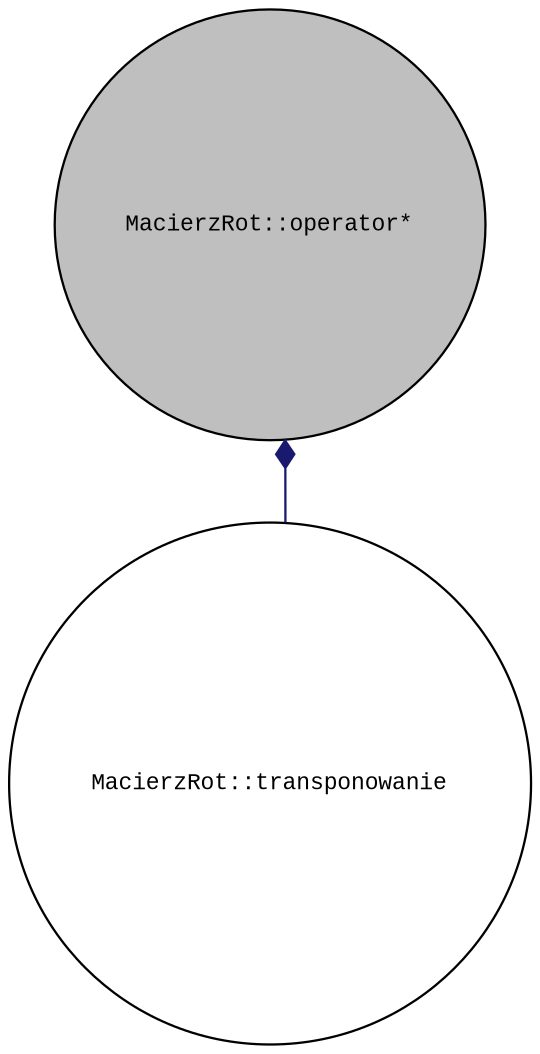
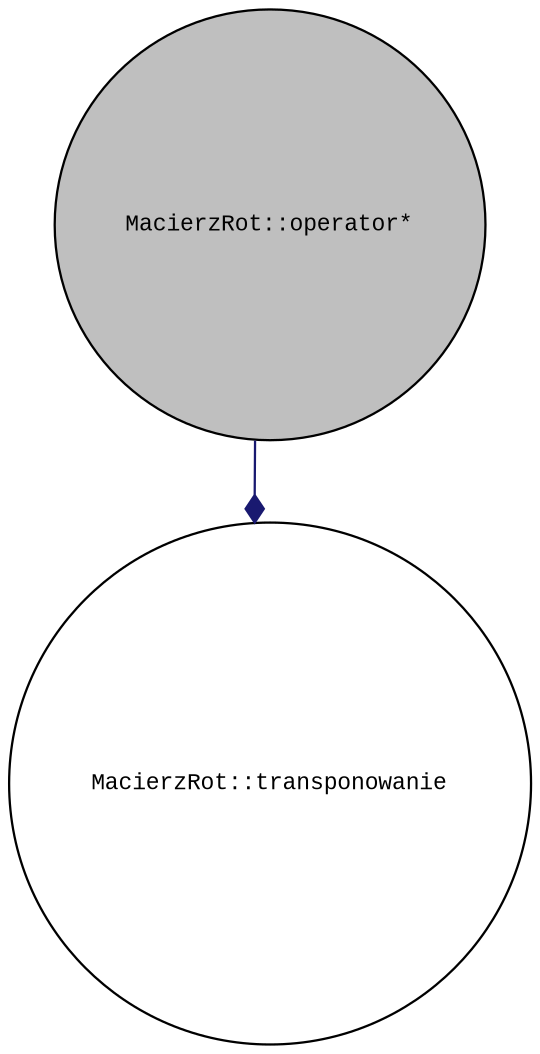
edge "MacierzRot::transponowanie" -> "MacierzRot::operator*": reversed
